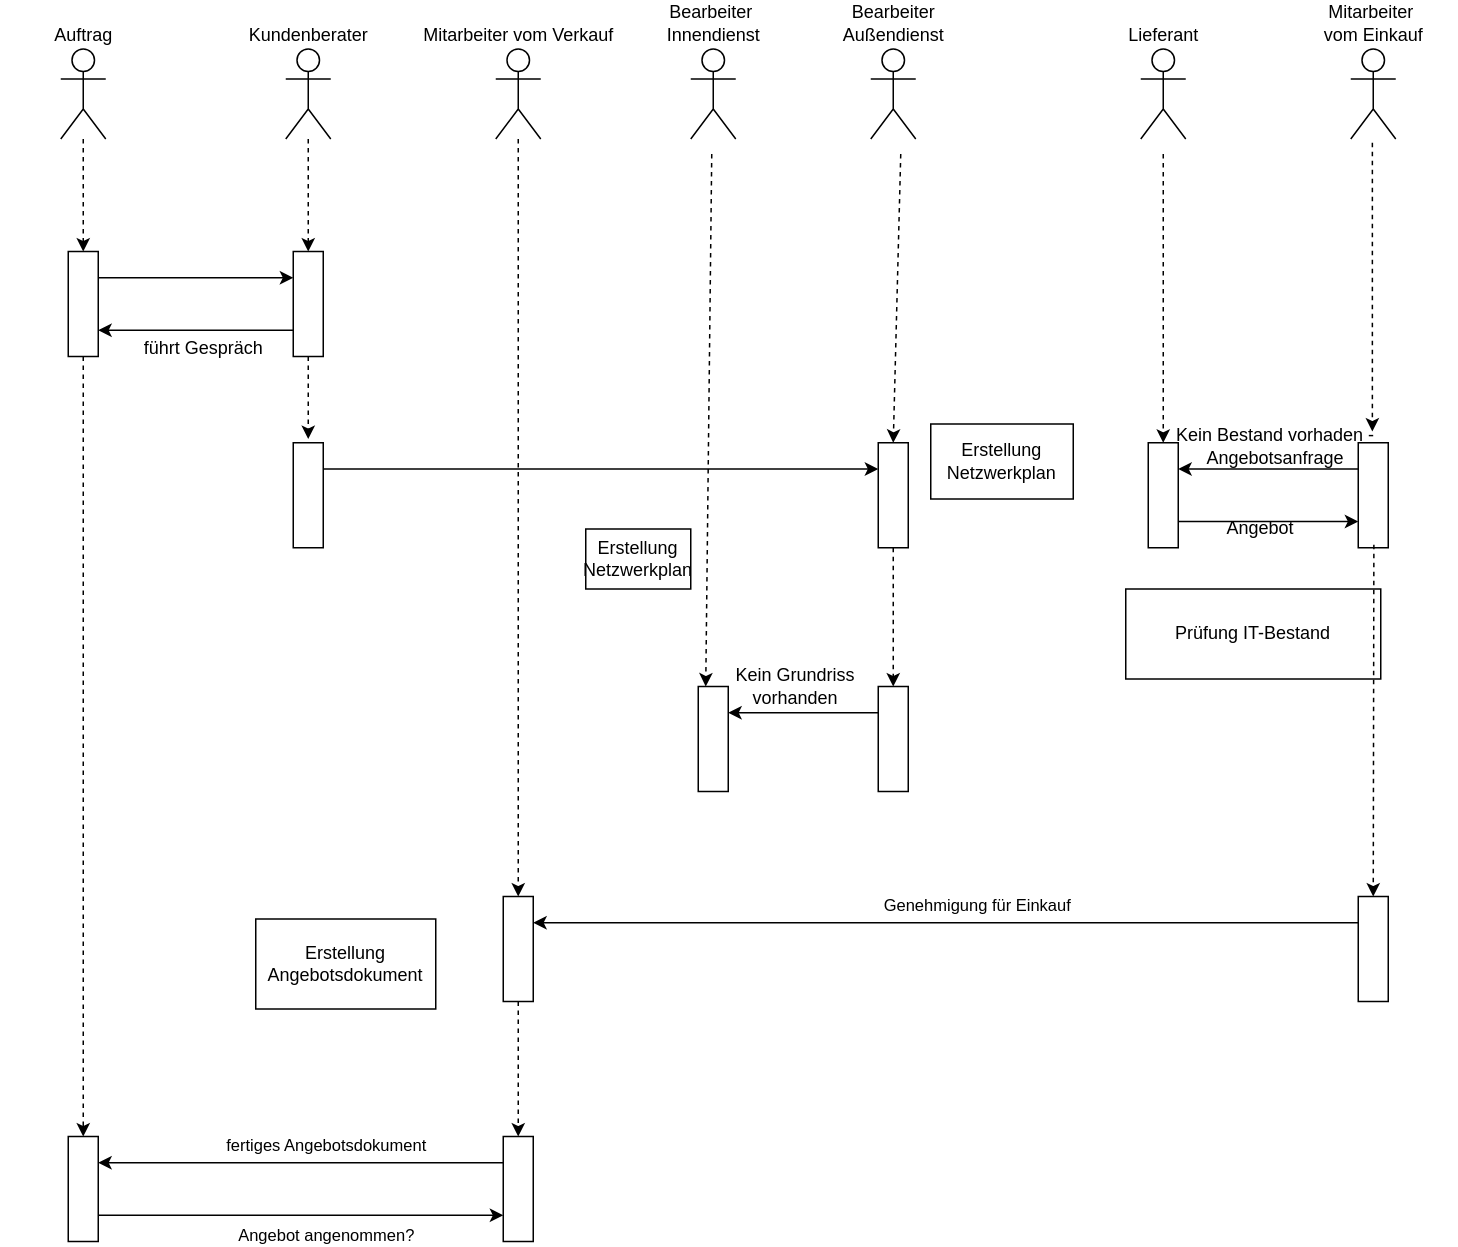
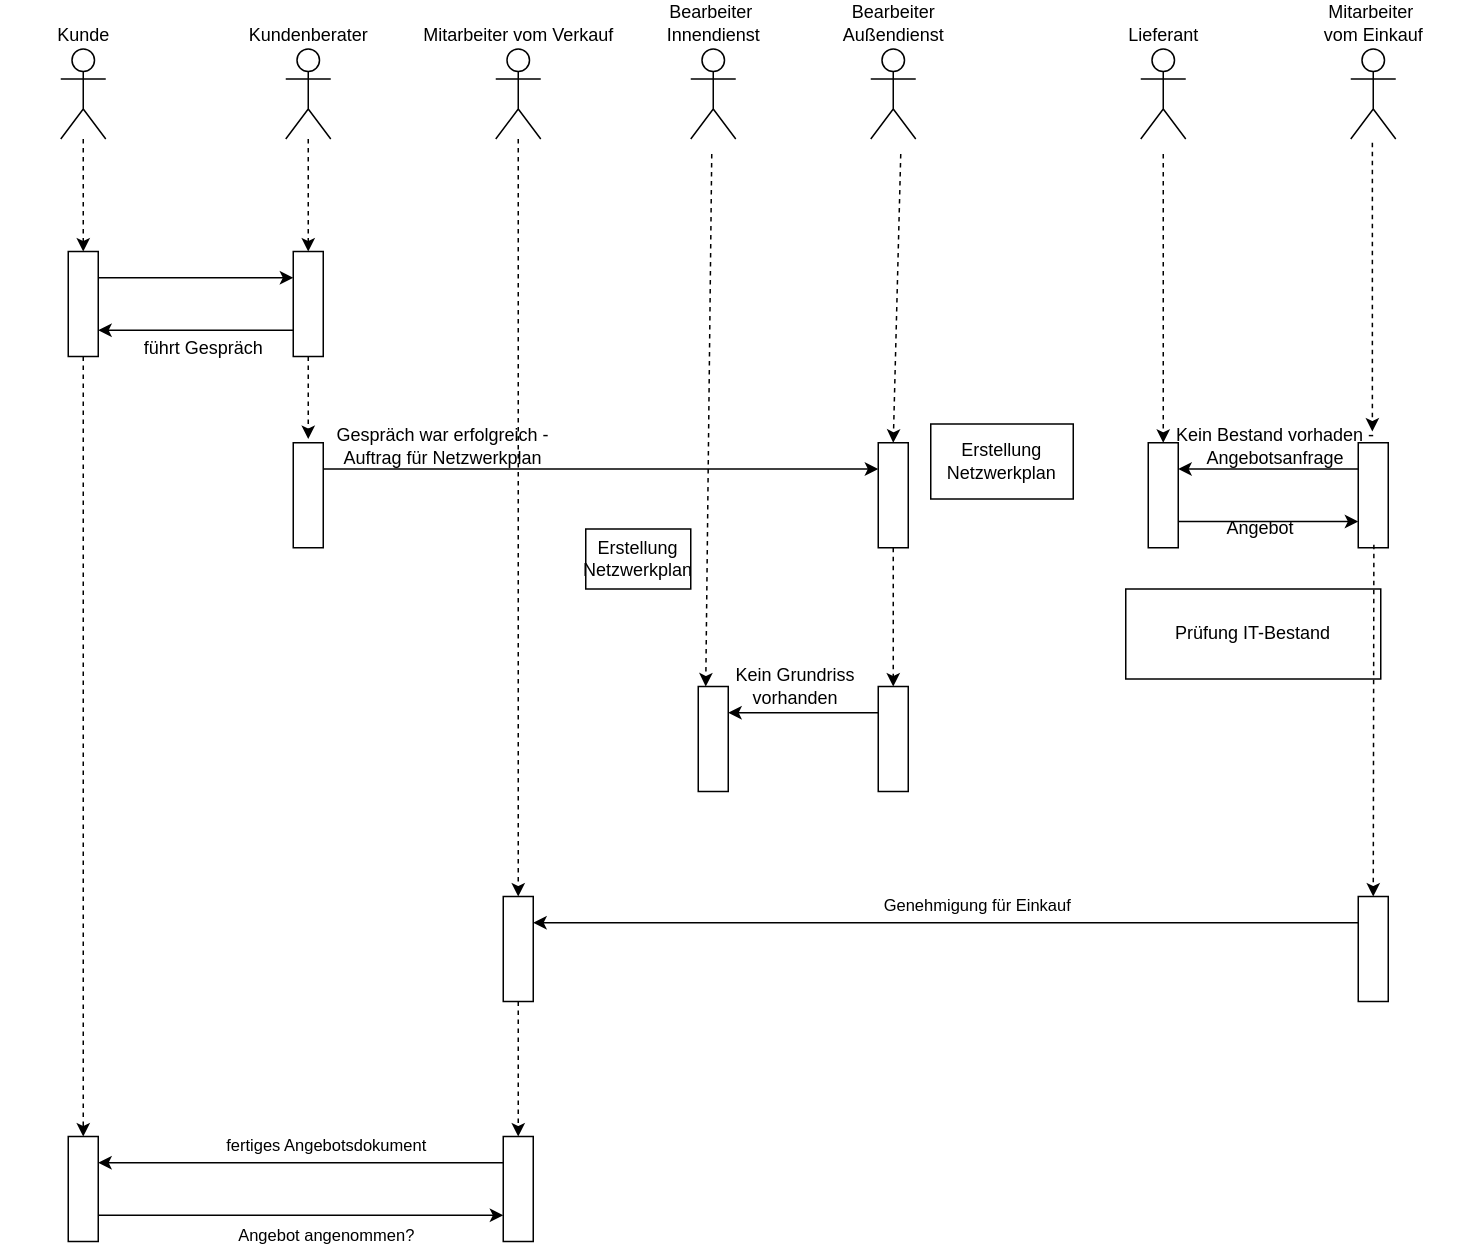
node "Auftrag": label "Auftrag" -> "Kunde"
node "Gespräch war erfolgreich - Auftrag für Netzwerkplan": added
node "Erstellung Angebotsdokument": removed
